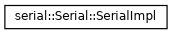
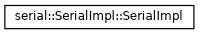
node "serial::Serial::SerialImpl": label "serial::Serial::SerialImpl" -> "serial::SerialImpl::SerialImpl"
